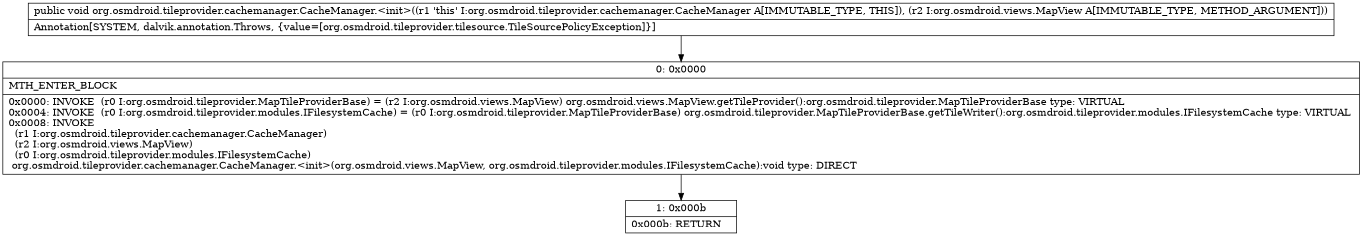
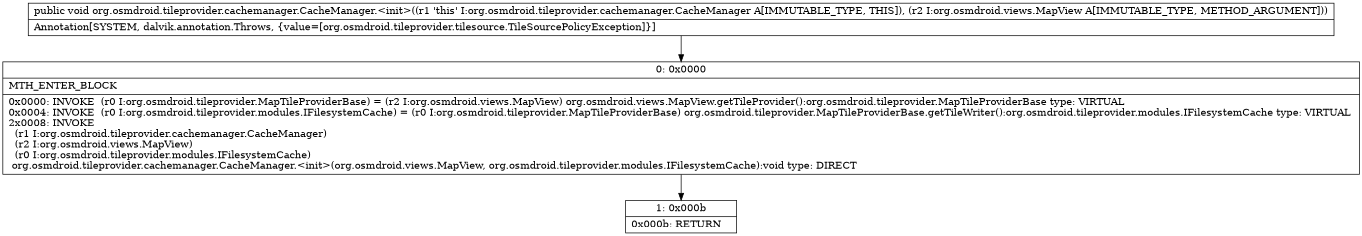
node "0: 0x0000": text "0x0008: INVOKE" -> "2x0008: INVOKE"
